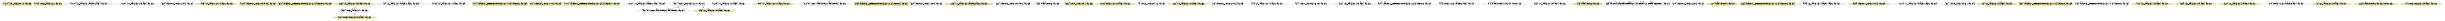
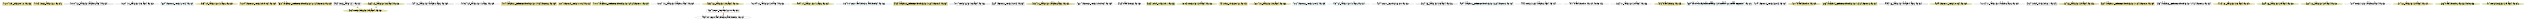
node "[70/71]  store i32 %68, i32* %tmp, align 4, !dbg !1528": added
node "[4/5]  %sub128 = sub i32 3000, %82, !dbg !1542": fillcolor white -> khaki
edge "[28/33]  %84 = load i32, i32* %i105, align 4, !dbg !1551" -> "[29/32]  %inc136 = add i32 %84, 1, !dbg !1551": now "[28/33]  %84 = load i32, i32* %i105, align 4, !dbg !1551" -> "[30/31]  store i32 %inc136, i32* %i105, align 4, !dbg !1551"
edge "[48/51]  %cmp107 = icmp ult i32 %62, 100, !dbg !1513" -> "[54/55]  %62 = load i32, i32* %i105, align 4, !dbg !1511": reversed
